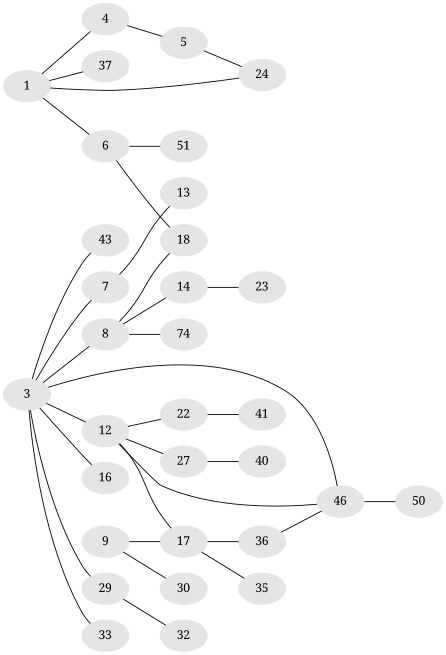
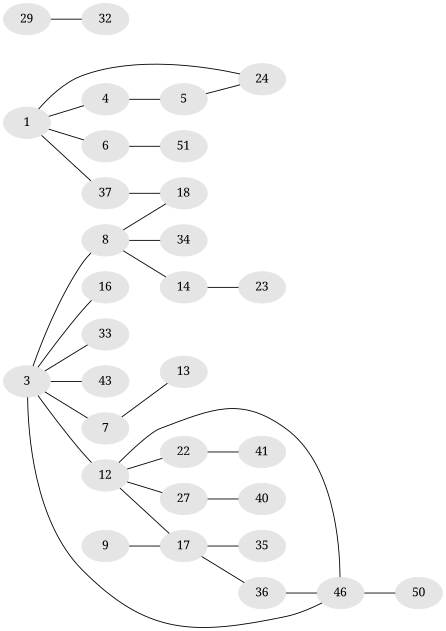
edge "6" -- "18": now "37" -- "18"
node "74": label "74" -> "34"
edge "3" -- "29": removed
node "30": removed
